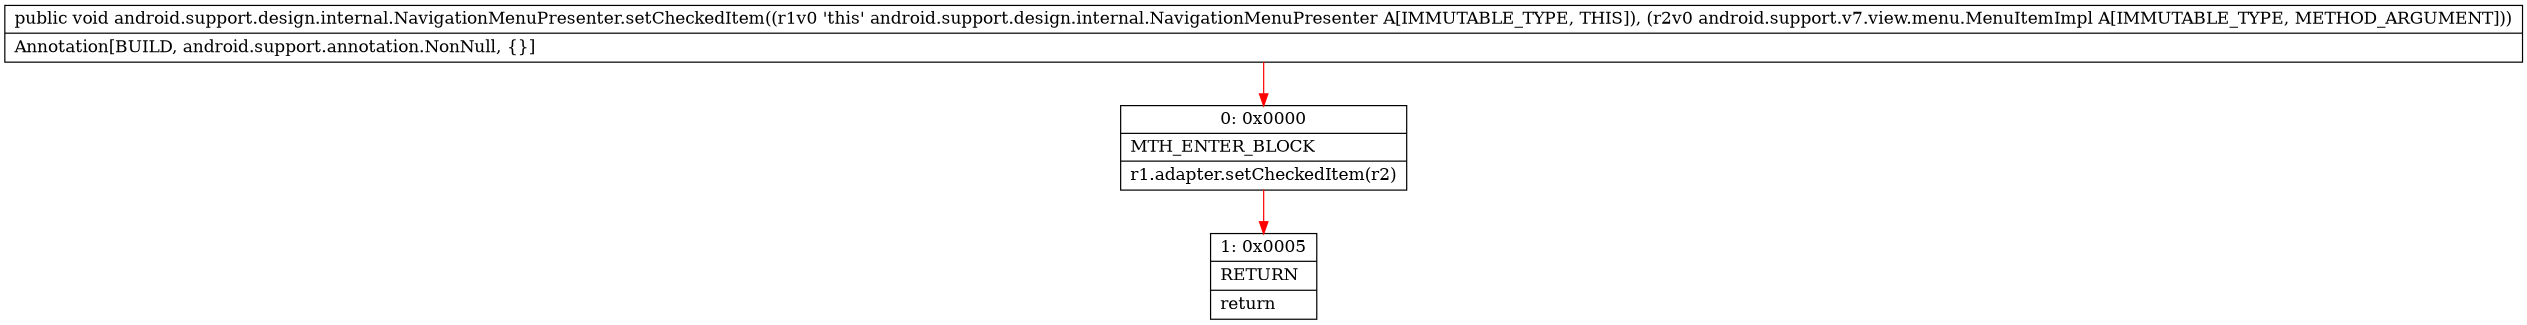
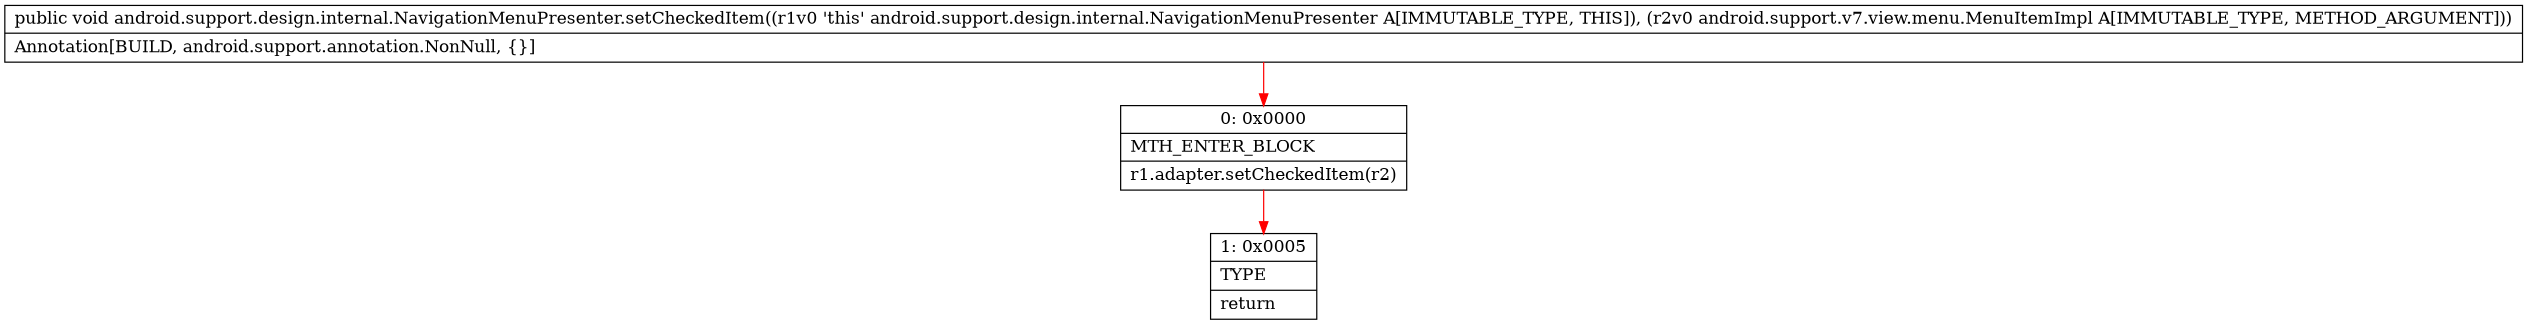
node "1: 0x0005": text "RETURN" -> "TYPE"
